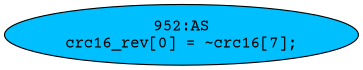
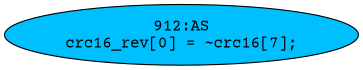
node "952:AS crc16_rev[0] = ~crc16[7];": label "952:AS crc16_rev[0] = ~crc16[7];" -> "912:AS crc16_rev[0] = ~crc16[7];"
